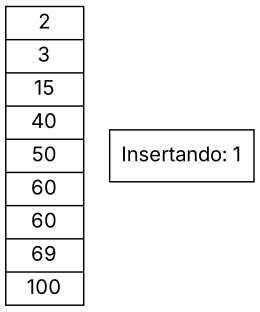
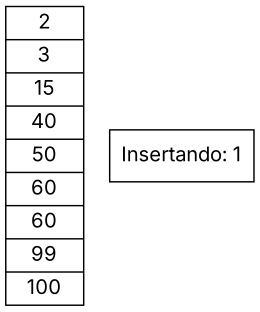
node "2": text "69" -> "99"
